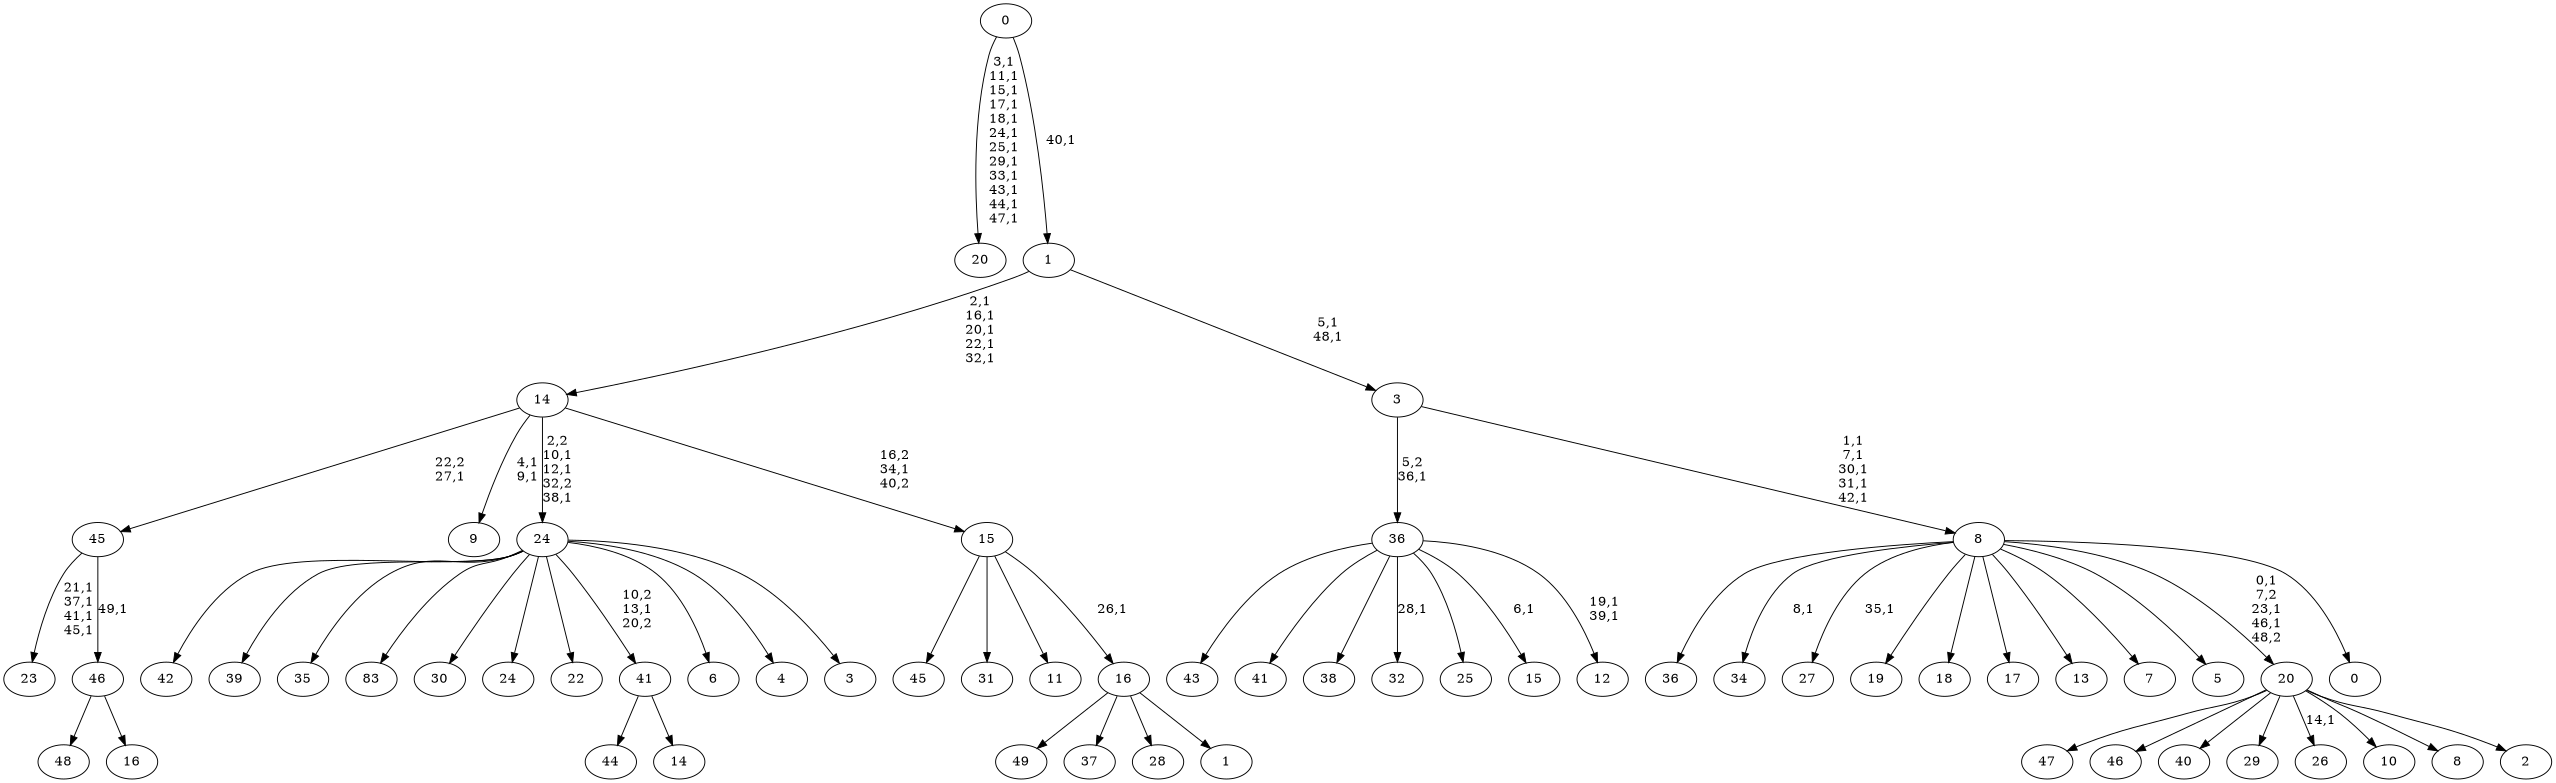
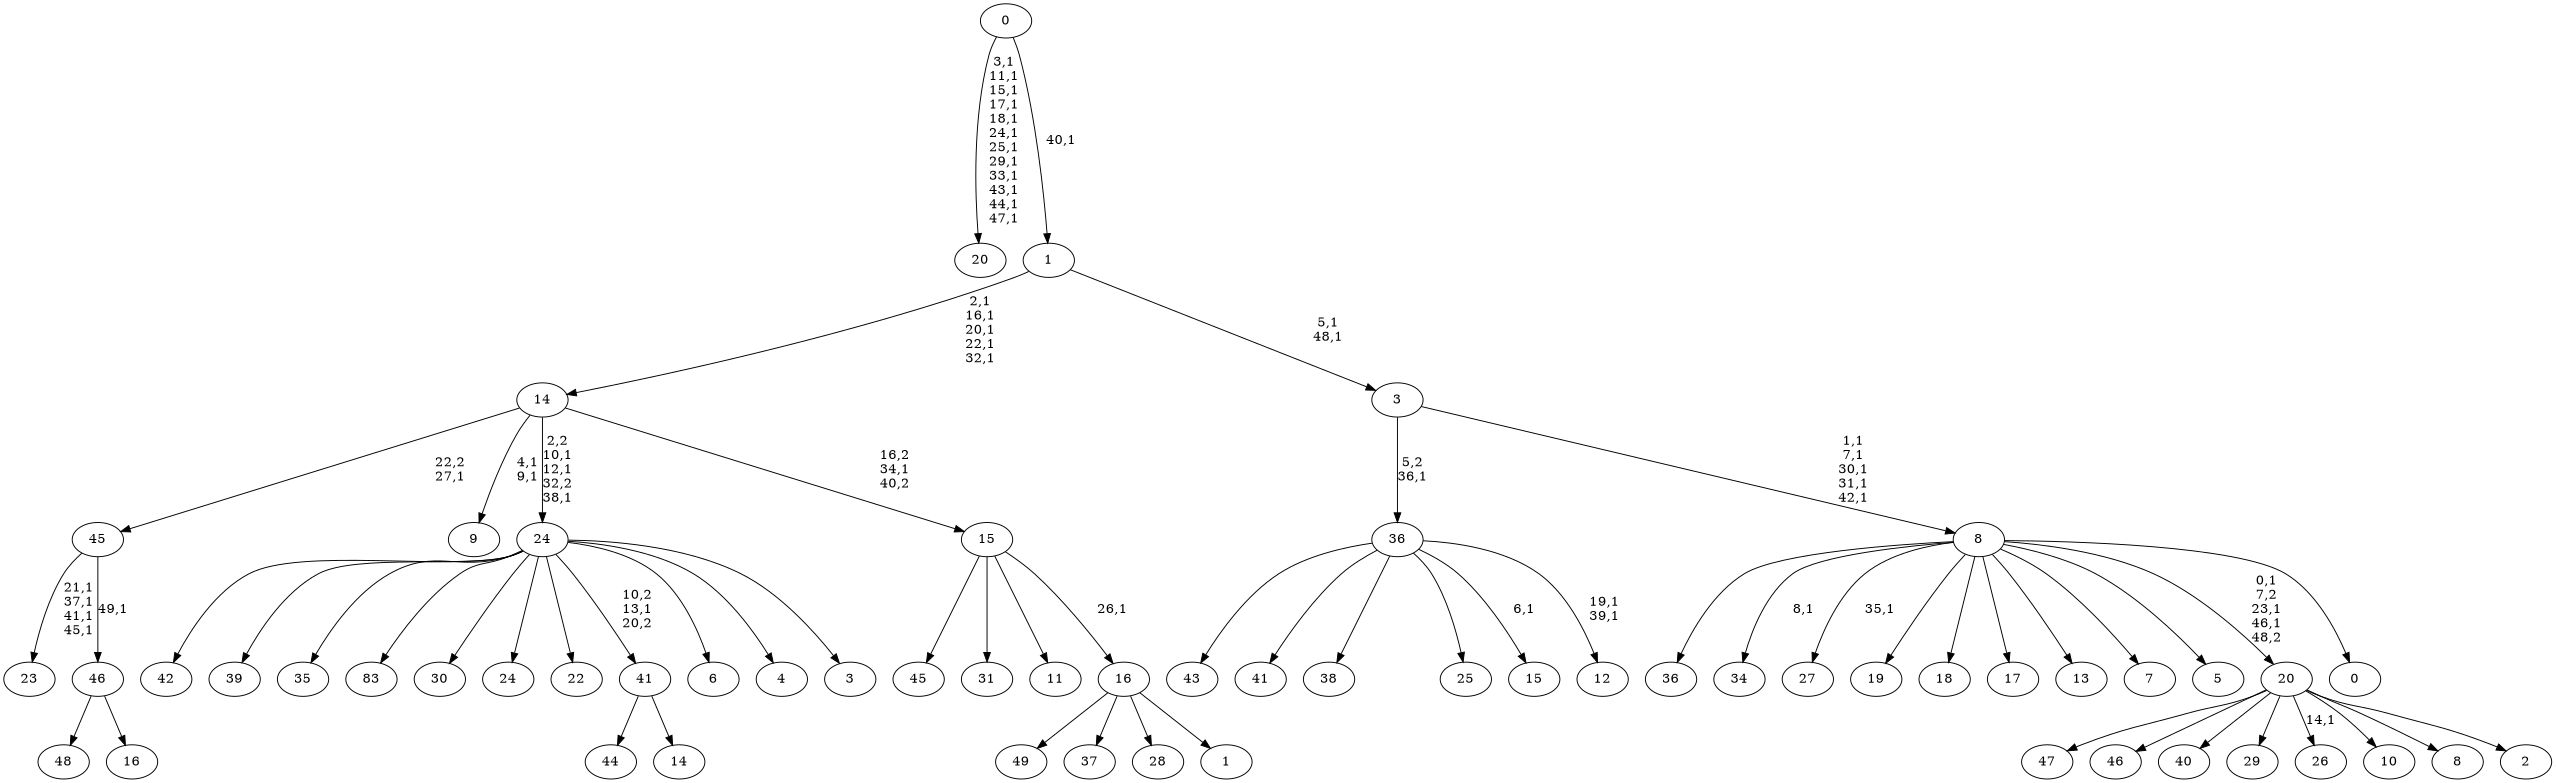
node "32": removed
